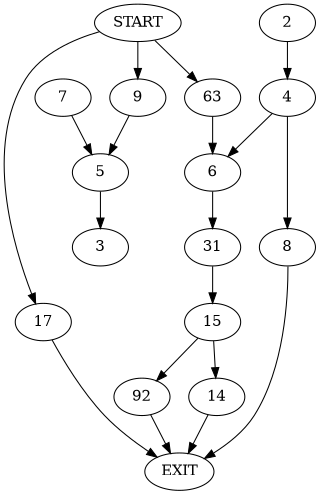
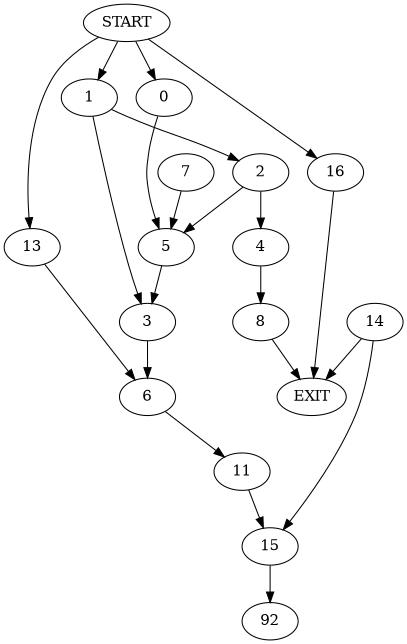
node "1": added
node "9": label "9" -> "0"
node "63": label "63" -> "13"
edge "4" -> "6": now "3" -> "6"
edge "2" -> "5": added
node "31": label "31" -> "11"
node "17": label "17" -> "16"
edge "15" -> "14": reversed
edge "92" -> "EXIT": removed
